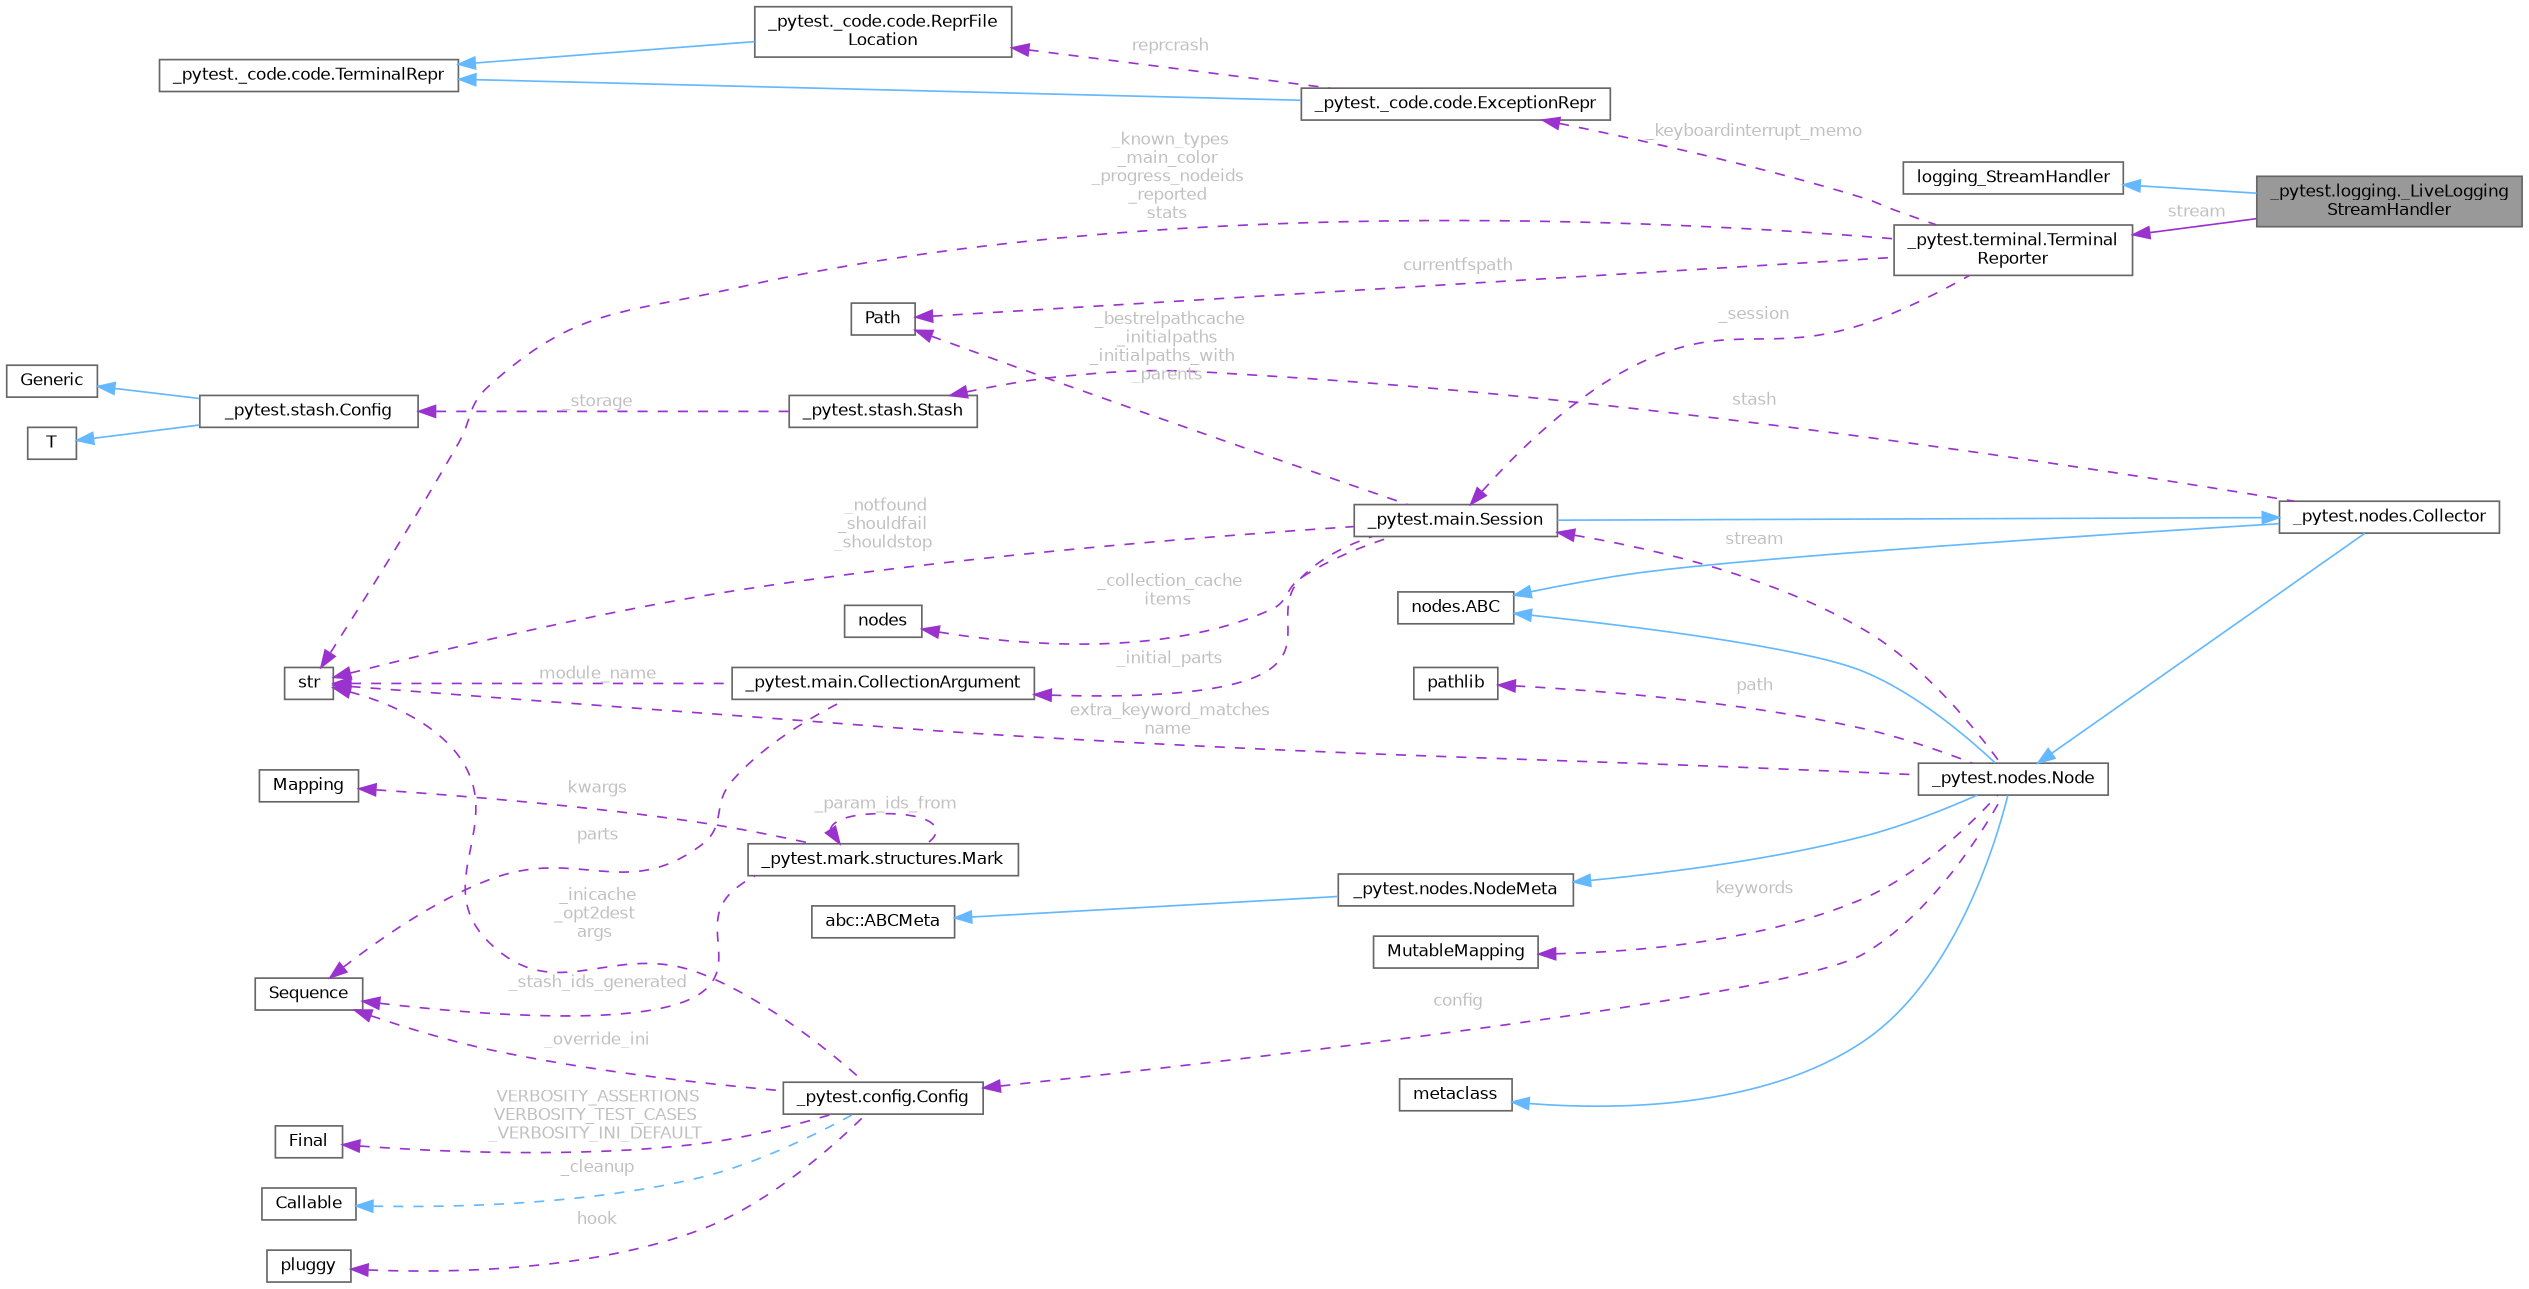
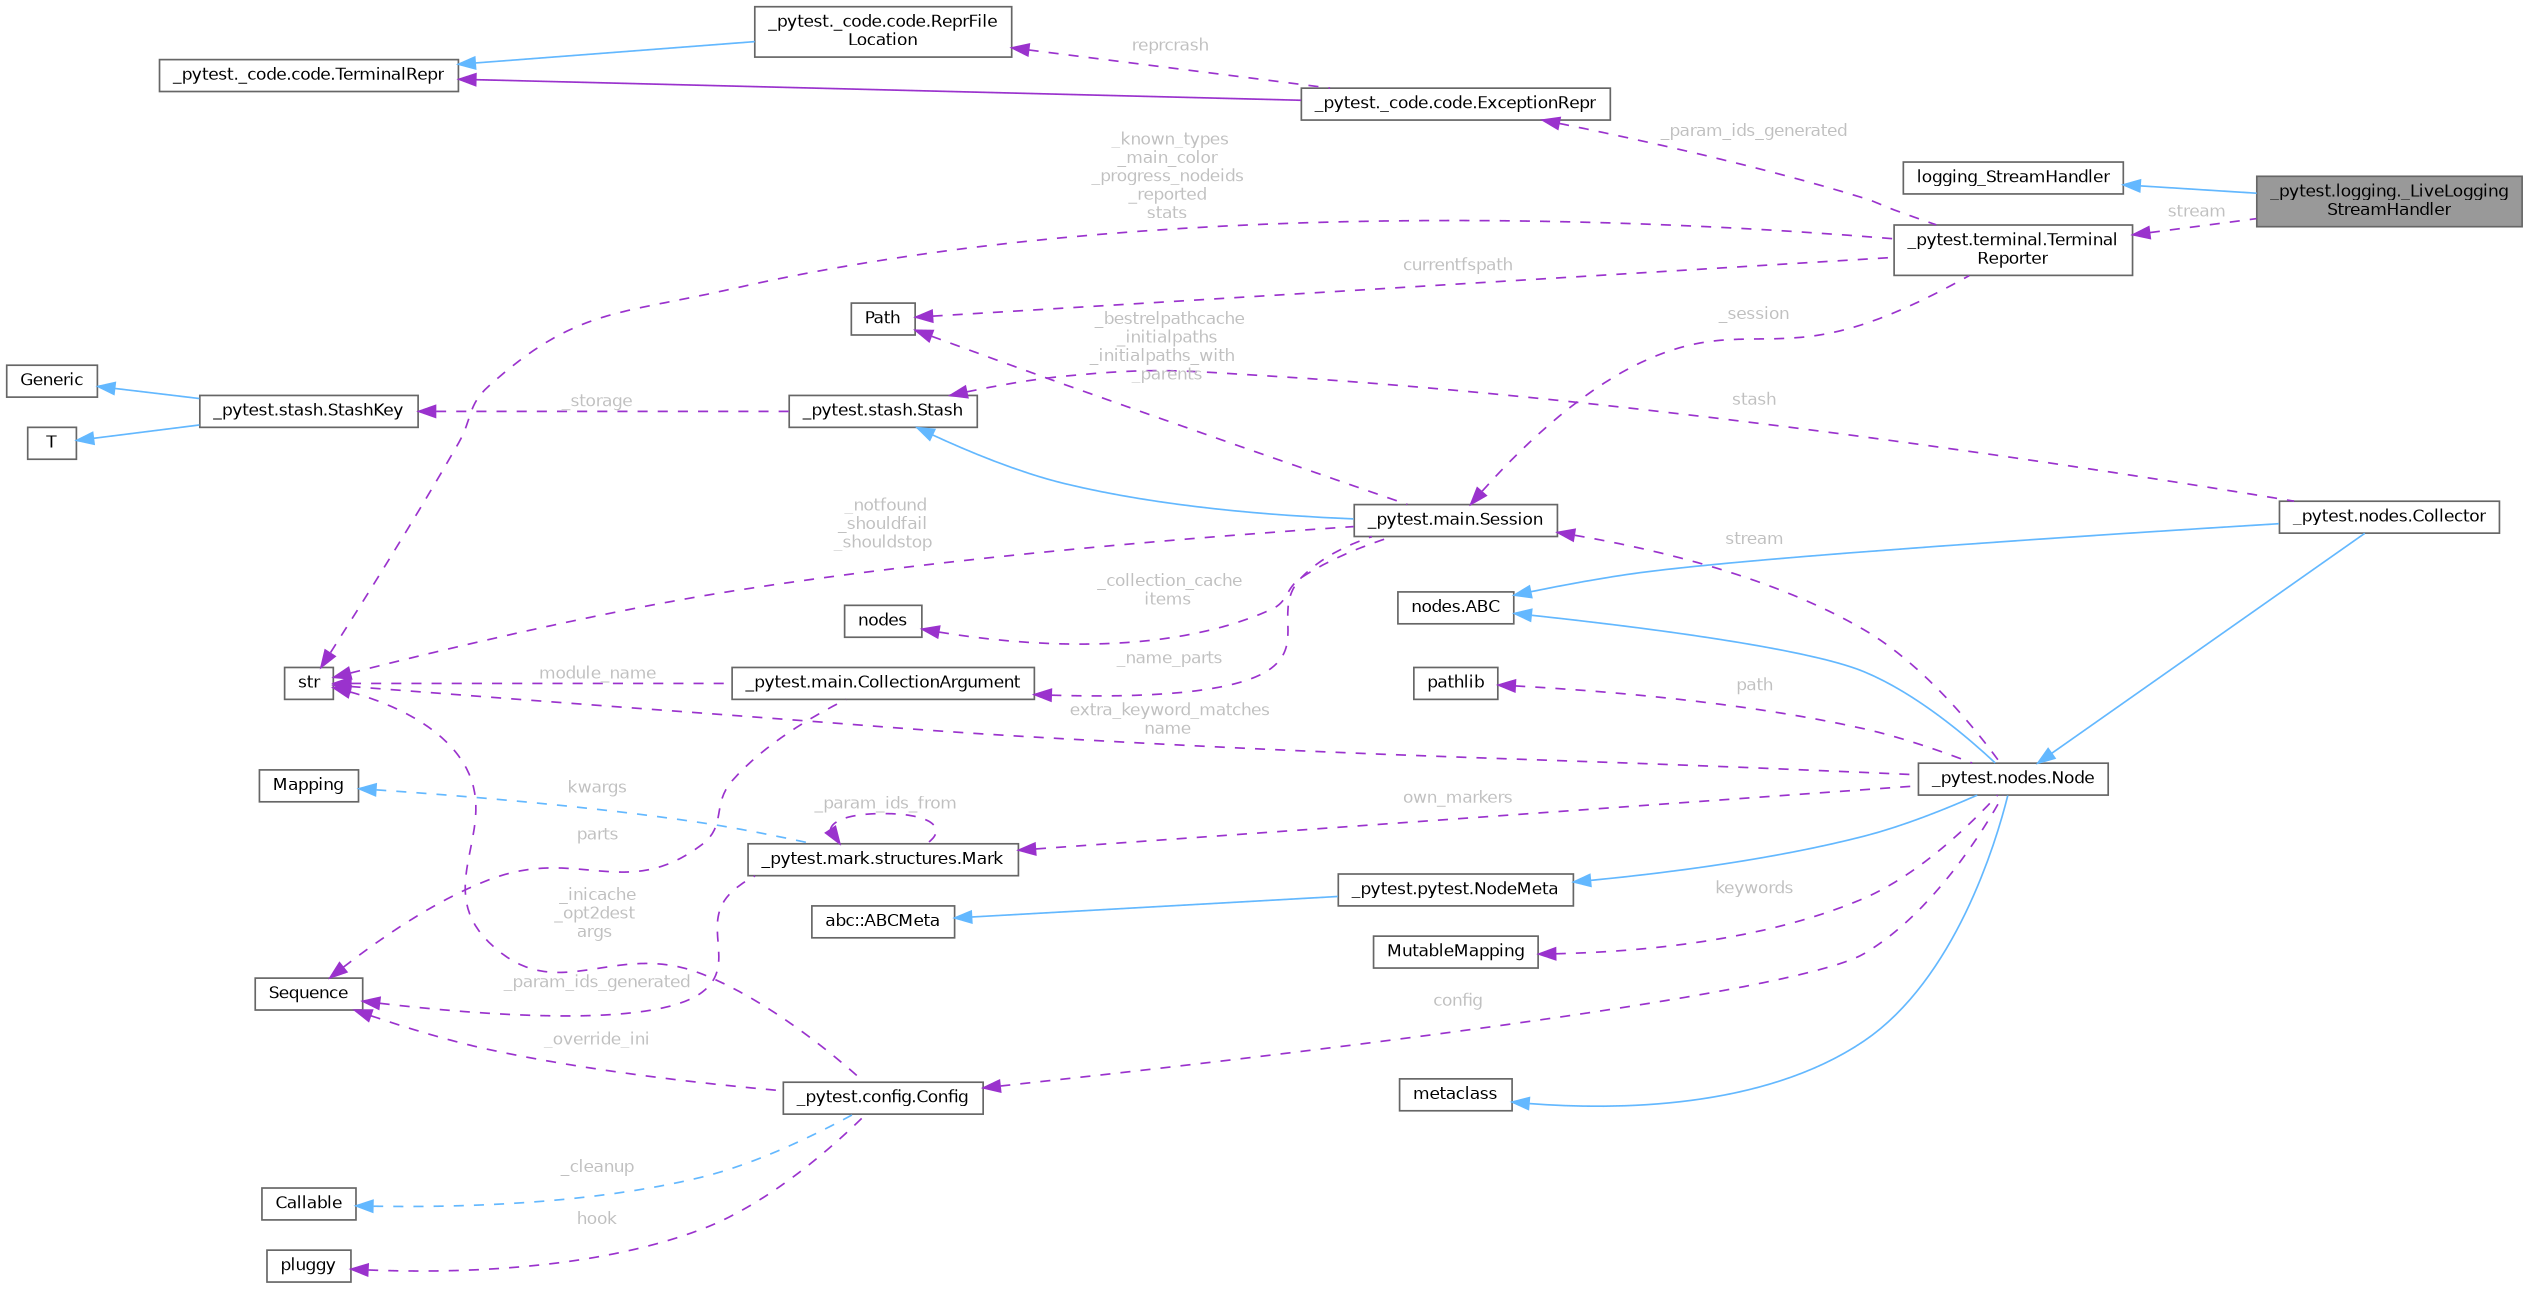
edge "_pytest._code.code.ExceptionRepr" -> "_pytest._code.code.TerminalRepr": color steelblue1 -> darkorchid3
edge "_pytest.terminal.Terminal Reporter" -> "_pytest._code.code.ExceptionRepr": label " _keyboardinterrupt_memo" -> " _param_ids_generated"
edge "_pytest.logging._LiveLogging StreamHandler" -> "_pytest.terminal.Terminal Reporter": style solid -> dashed
node "_pytest.stash.Config": label "_pytest.stash.Config" -> "_pytest.stash.StashKey"
edge "_pytest.main.Session" -> "_pytest.nodes.Collector": now "_pytest.main.Session" -> "_pytest.stash.Stash"
edge "_pytest.main.Session" -> "_pytest.main.CollectionArgument": label " _initial_parts" -> " _name_parts"
edge "_pytest.mark.structures.Mark" -> "Mapping": color darkorchid3 -> steelblue1
edge "_pytest.nodes.Node" -> "_pytest.mark.structures.Mark": added, label "own_markers"
node "_pytest.nodes.NodeMeta": label "_pytest.nodes.NodeMeta" -> "_pytest.pytest.NodeMeta"
edge "_pytest.mark.structures.Mark" -> "Sequence": label " _stash_ids_generated" -> " _param_ids_generated"
node "Final": removed
